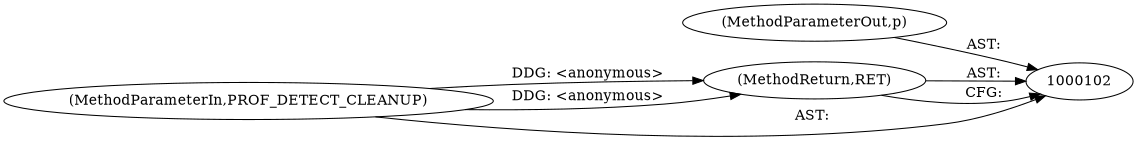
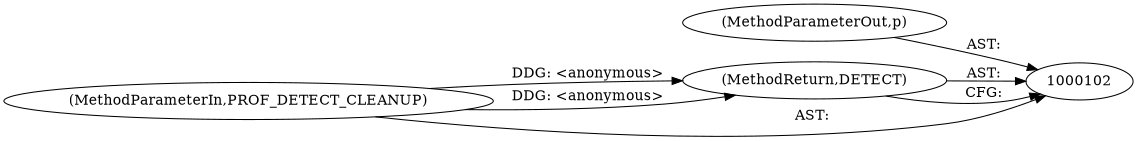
node "(MethodReturn,RET)": label "(MethodReturn,RET)" -> "(MethodReturn,DETECT)"
